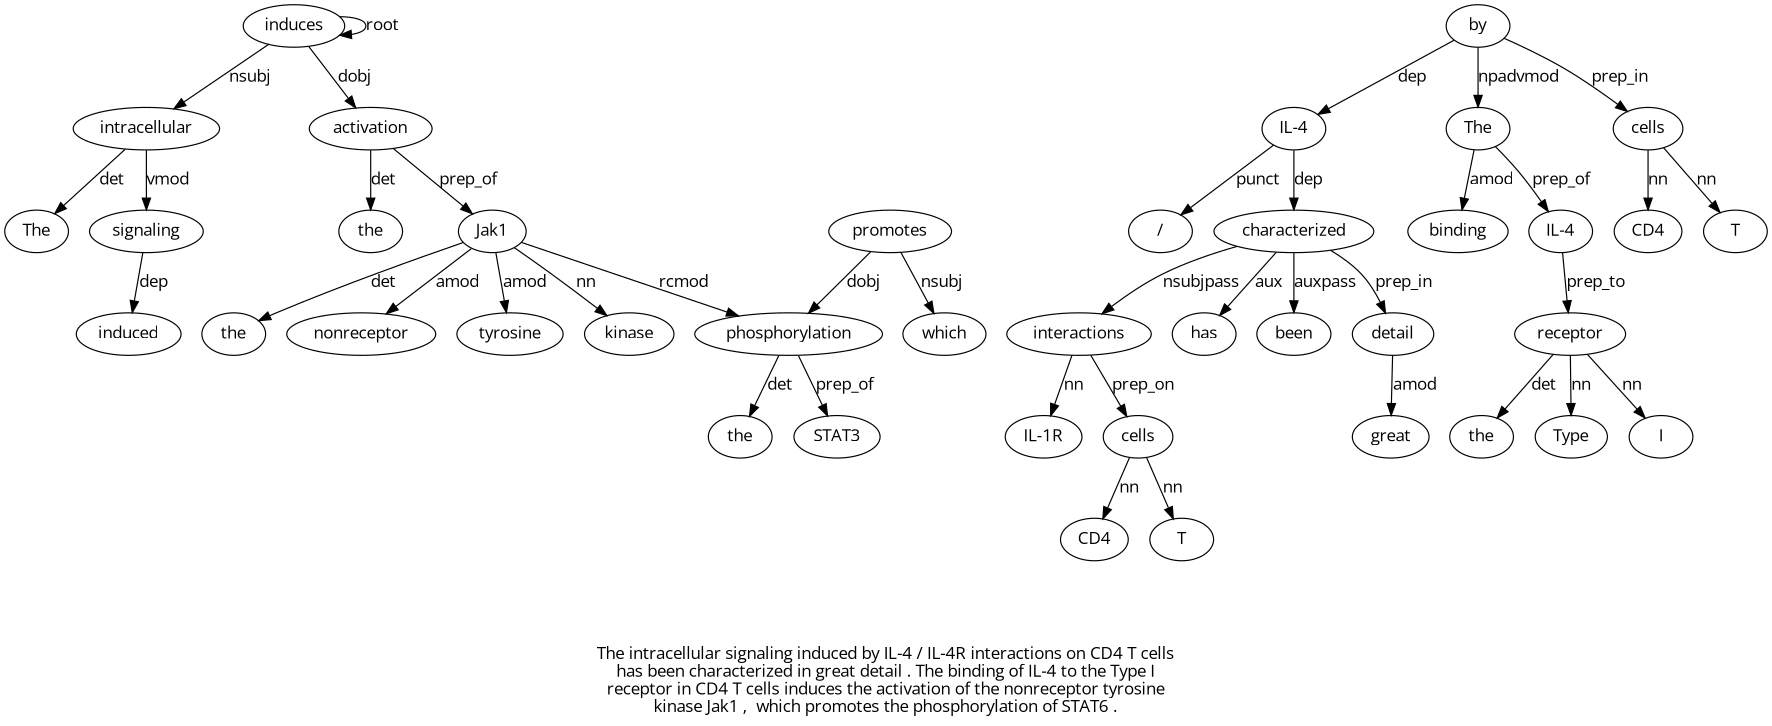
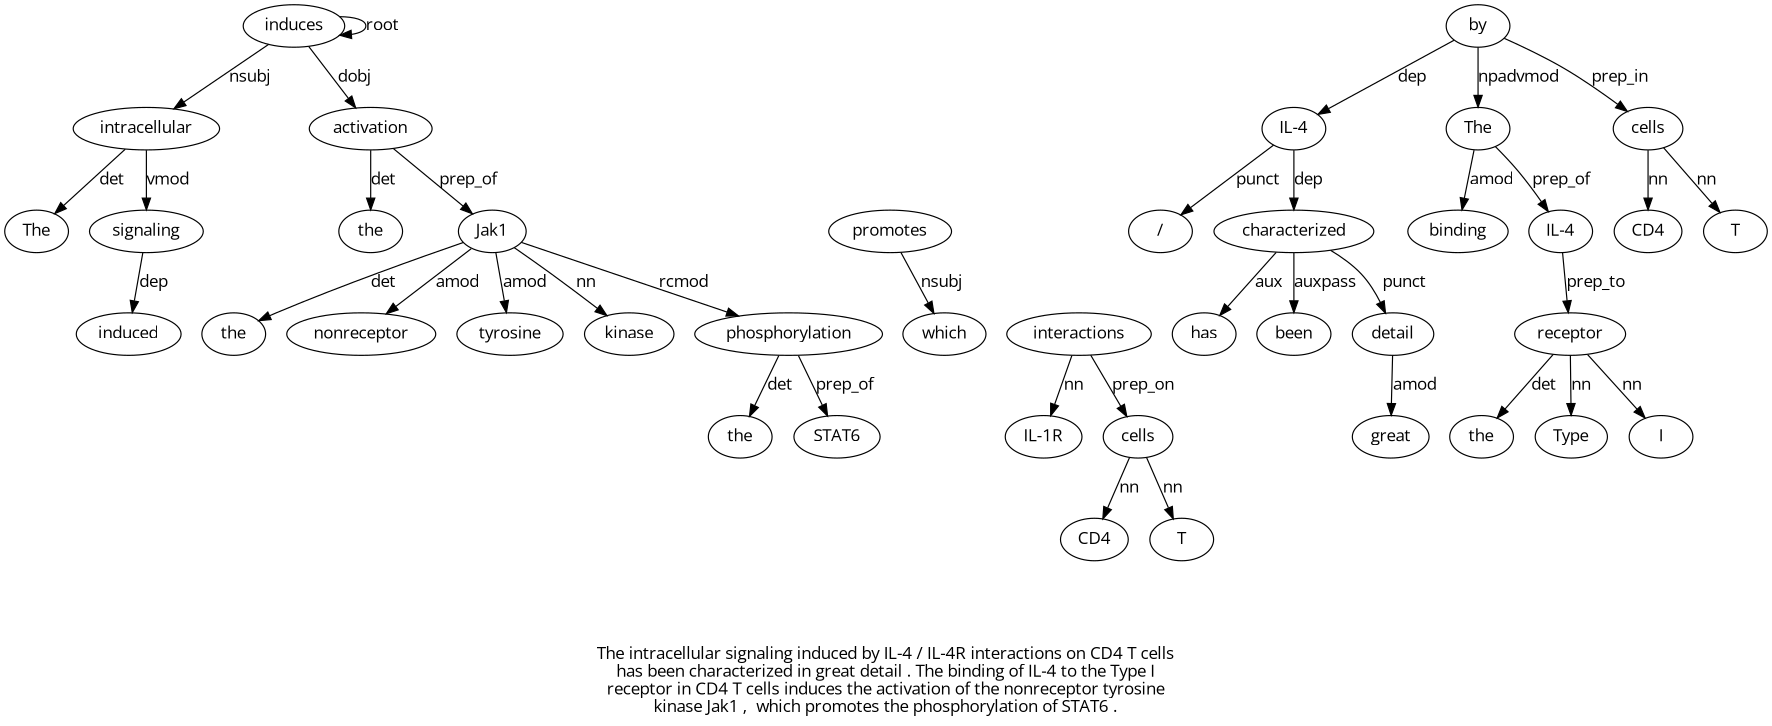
edge "characterized" -> "interactions": removed, label "nsubjpass"
edge "promotes" -> "phosphorylation": removed, label "dobj"
edge "characterized" -> "detail": label "prep_in" -> "punct"
node "STAT3": label "STAT3" -> "STAT6"
